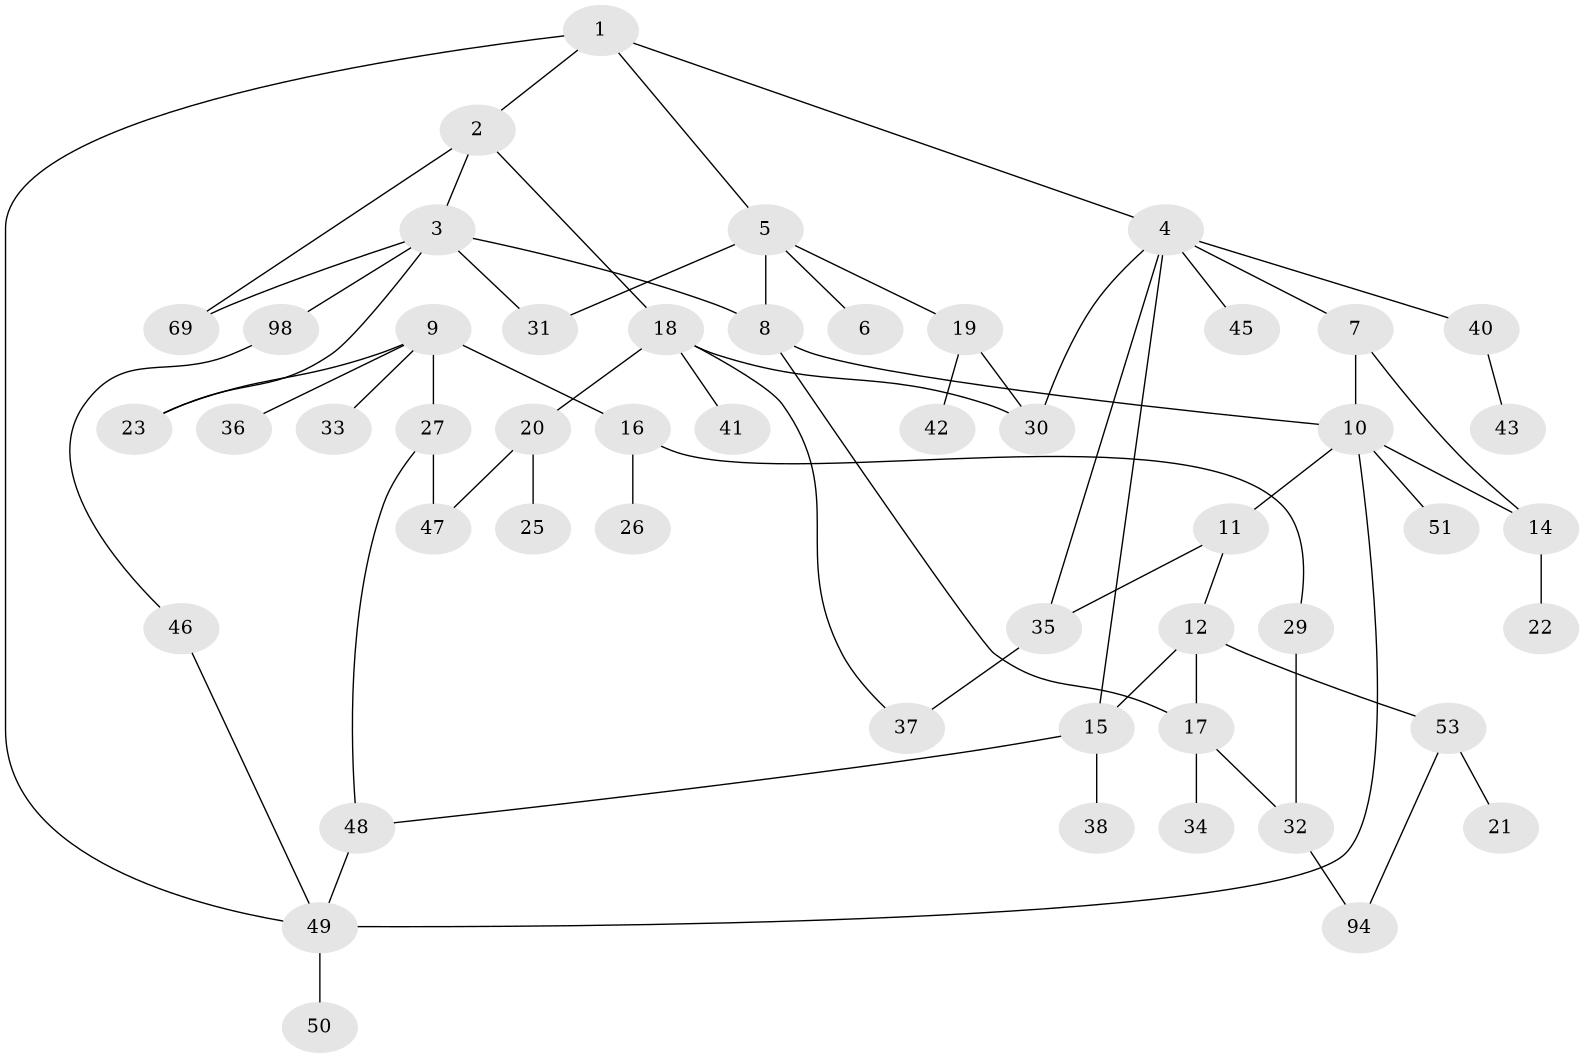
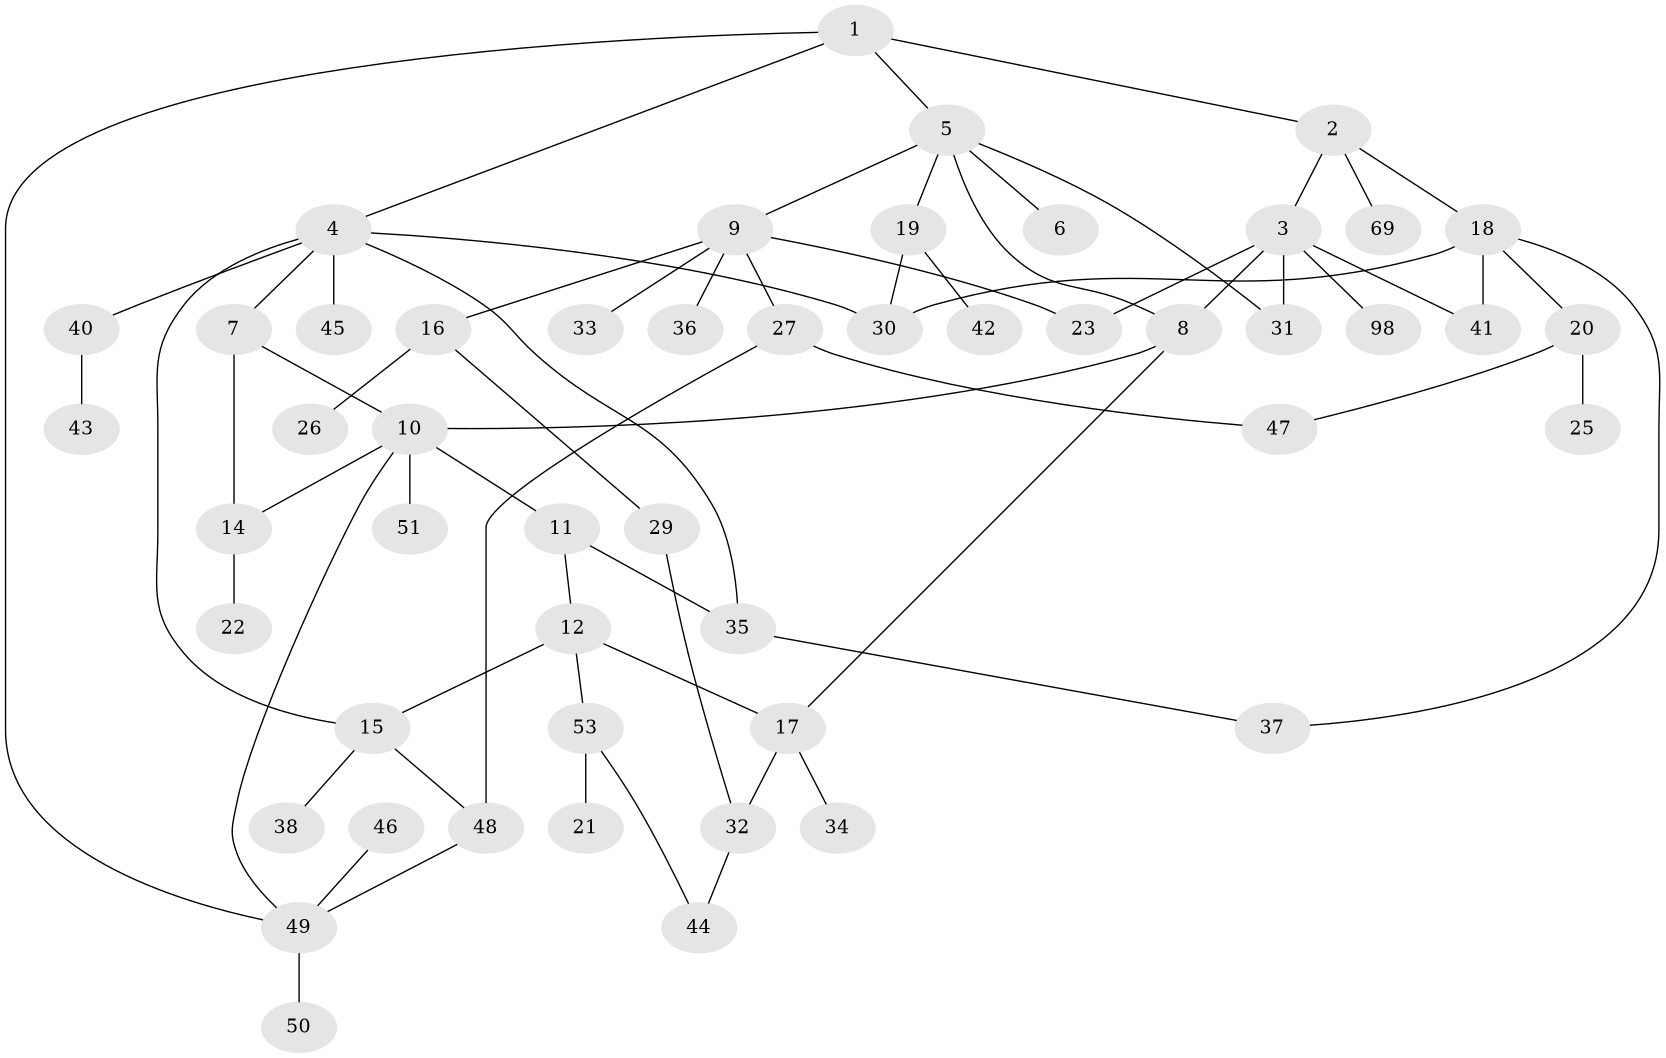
edge "5" -- "9": added
edge "3" -- "69": now "3" -- "41"
edge "98" -- "46": removed
node "94": label "94" -> "44"
